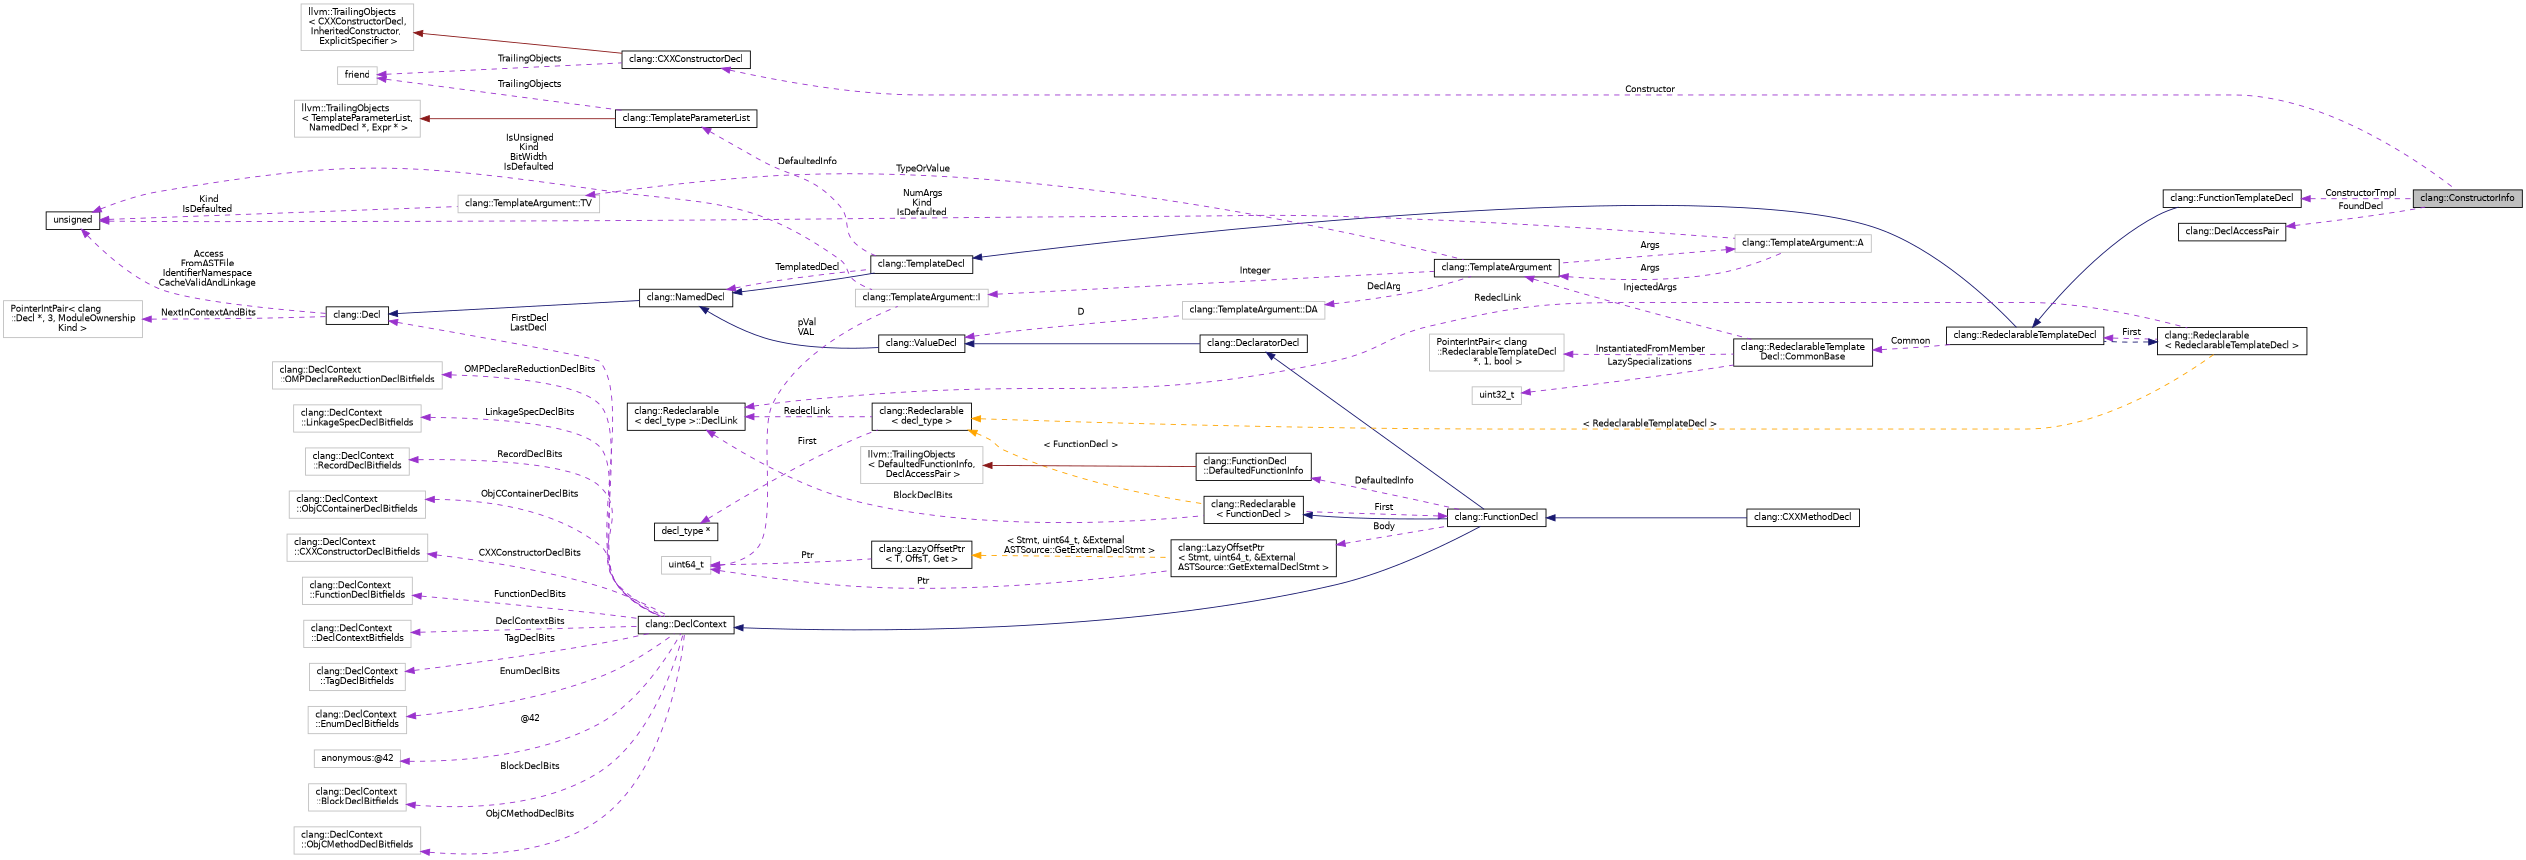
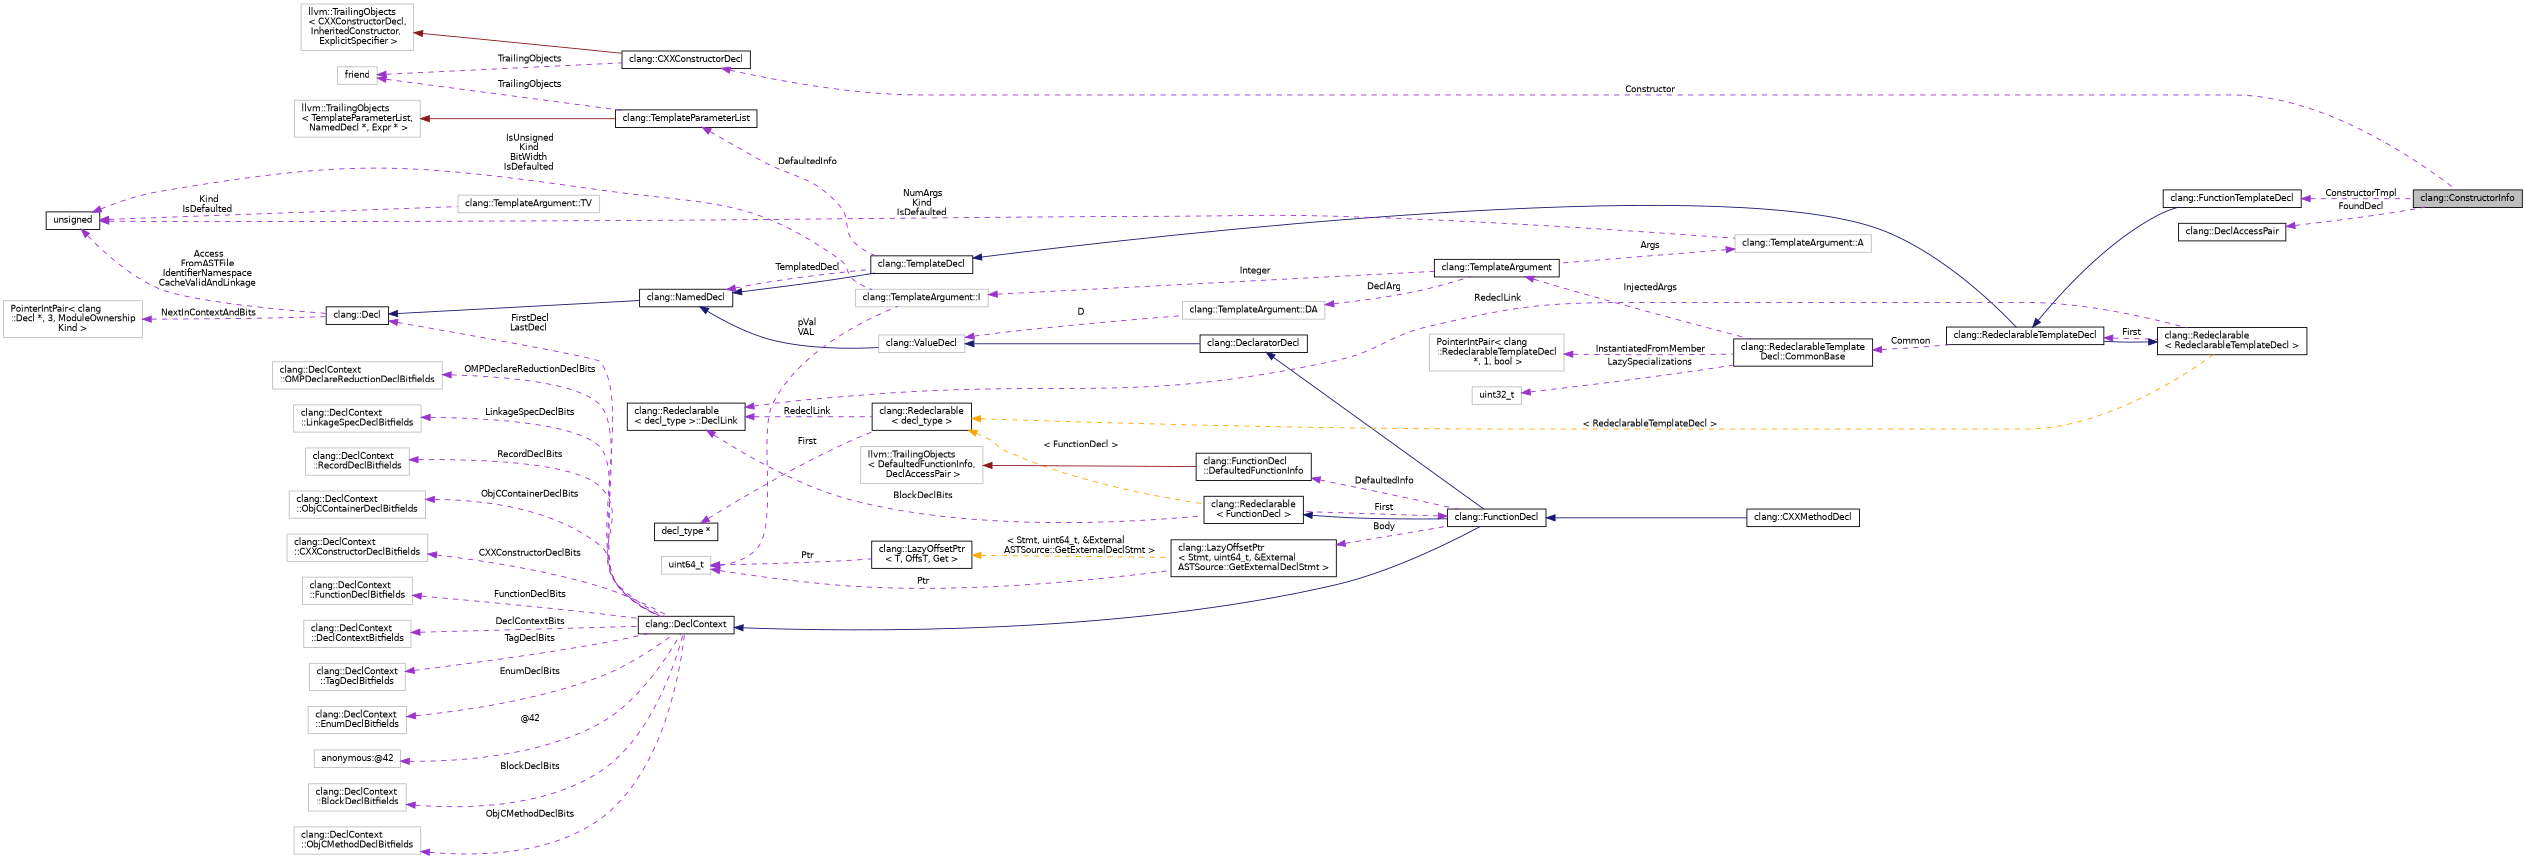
edge "clang::TemplateArgument" -> "clang::TemplateArgument::TV": removed, label "TypeOrValue"
edge "clang::TemplateArgument::A" -> "clang::TemplateArgument": removed, label "Args"
edge "clang::RedeclarableTemplateDecl" -> "clang::Redeclarable < RedeclarableTemplateDecl >": style dashed -> solid
node "clang::ValueDecl": color black -> grey75
